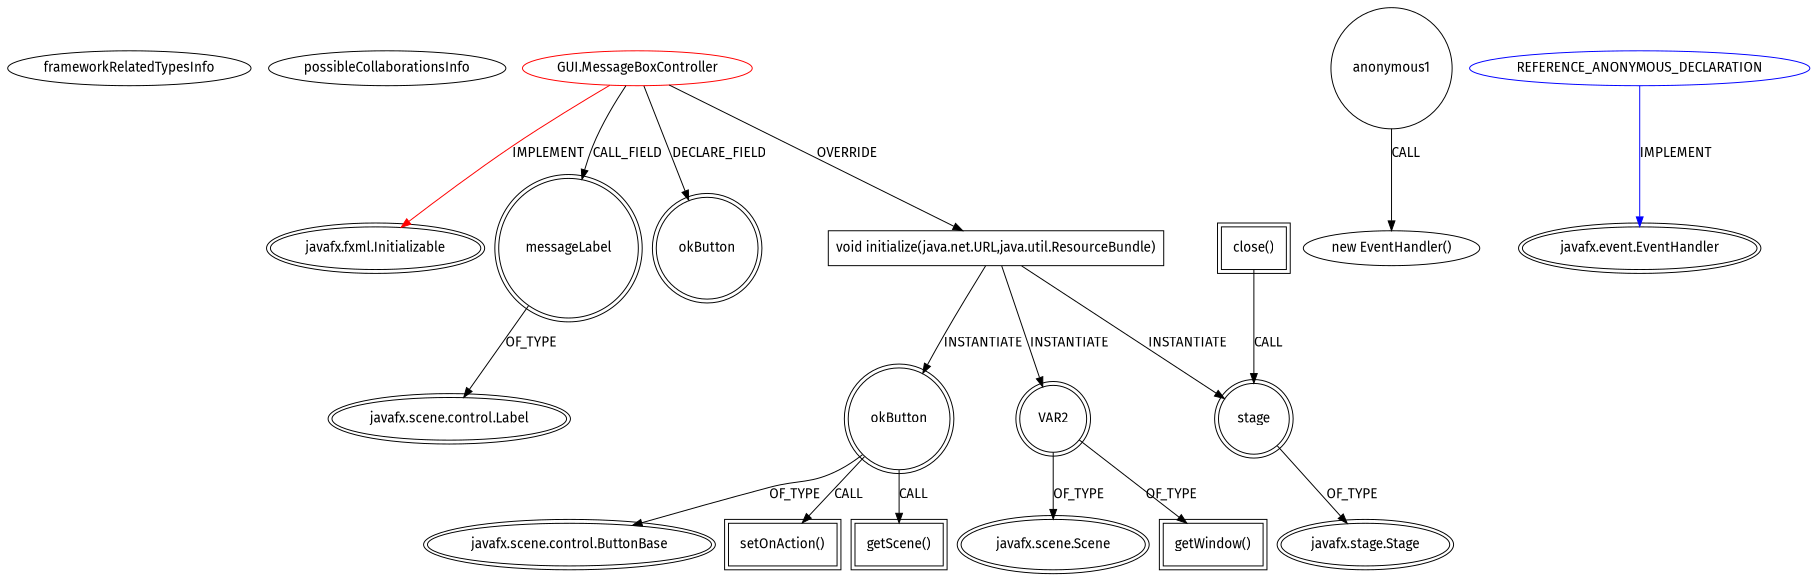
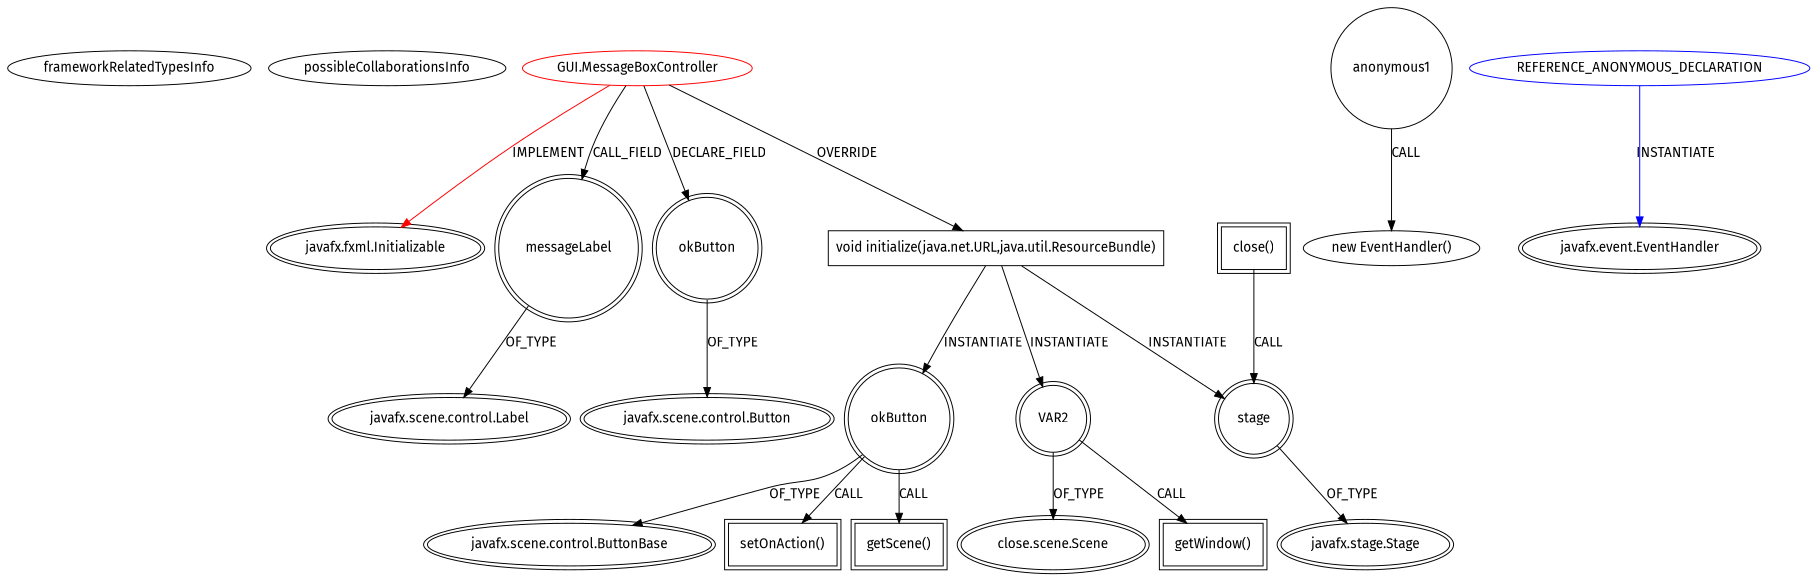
edge "REFERENCE_ANONYMOUS_DECLARATION" -> "javafx.event.EventHandler": label "IMPLEMENT" -> "INSTANTIATE"
node "javafx.scene.control.Button": added
edge "VAR2" -> "getWindow()": label "OF_TYPE" -> "CALL"
node "javafx.scene.Scene": label "javafx.scene.Scene" -> "close.scene.Scene"
